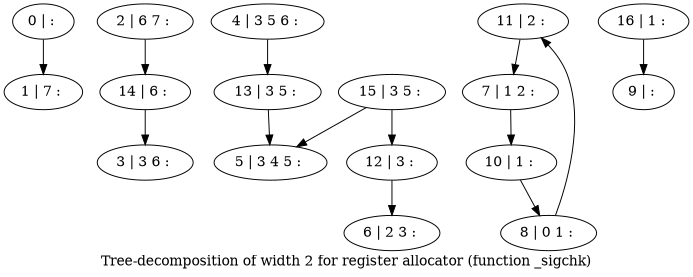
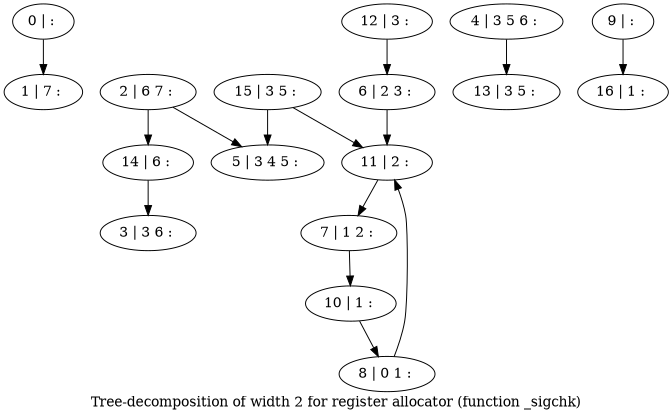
edge "16 | 1 :" -> "9 | :": reversed
edge "13 | 3 5 :" -> "5 | 3 4 5 :": now "2 | 6 7 :" -> "5 | 3 4 5 :"
edge "6 | 2 3 :" -> "11 | 2 :": added
edge "15 | 3 5 :" -> "12 | 3 :": now "15 | 3 5 :" -> "11 | 2 :"
